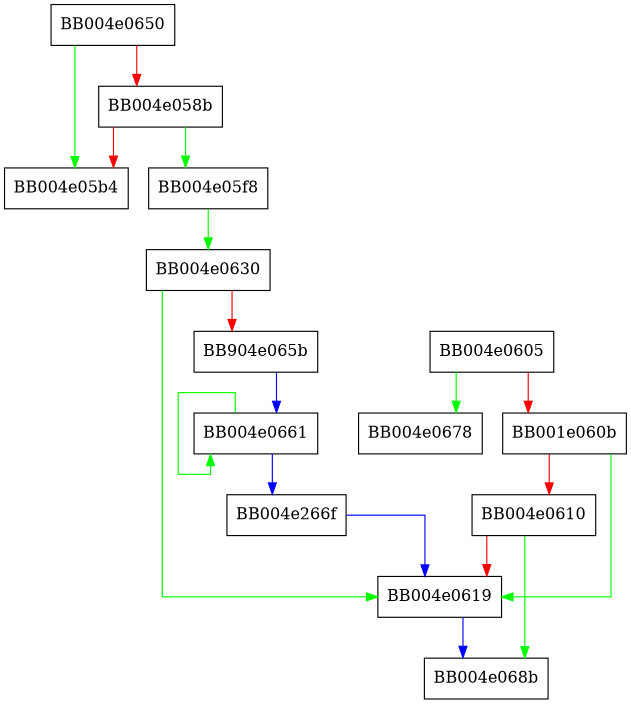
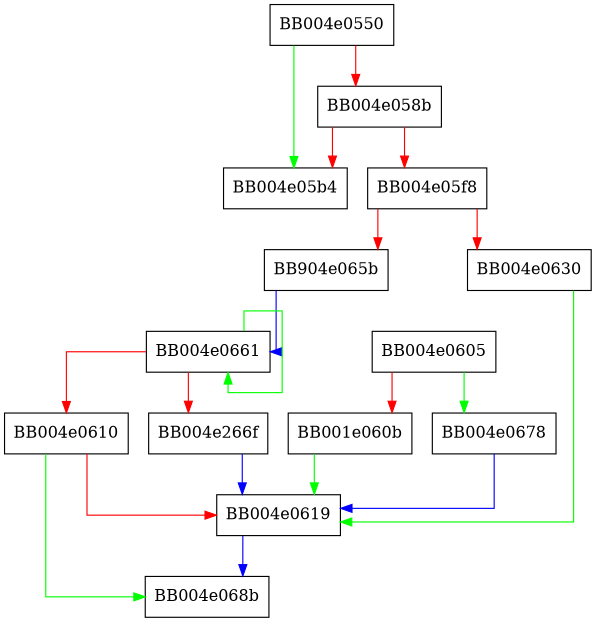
node "BB004e0650": label "BB004e0650" -> "BB004e0550"
edge "BB004e058b" -> "BB004e05f8": color green -> red
edge "BB004e05f8" -> "BB004e0630": color green -> red
edge "BB004e0630" -> "BB904e065b": now "BB004e05f8" -> "BB904e065b"
edge "BB004e0661" -> "BB004e266f": color blue -> red
edge "BB001e060b" -> "BB004e0610": now "BB004e0661" -> "BB004e0610"
edge "BB004e0678" -> "BB004e0619": added
